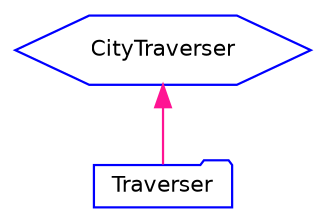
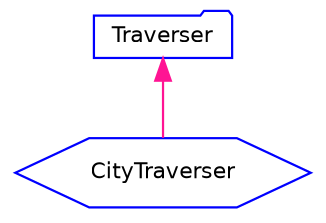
edge "Traverser" -> "CityTraverser": reversed
